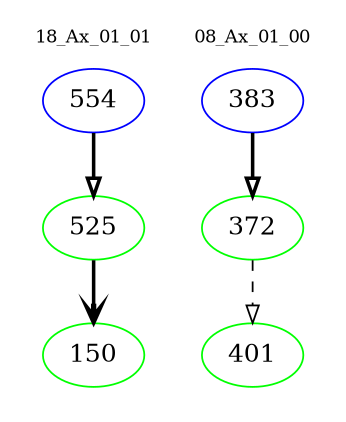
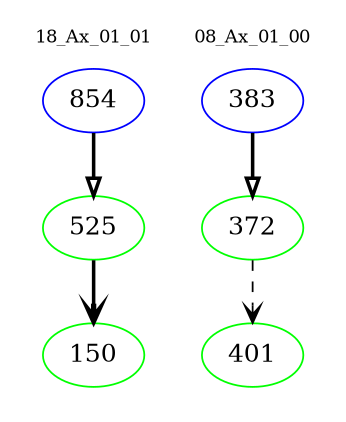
node "554": label "554" -> "854"
edge "372" -> "401": arrowhead onormal -> vee
